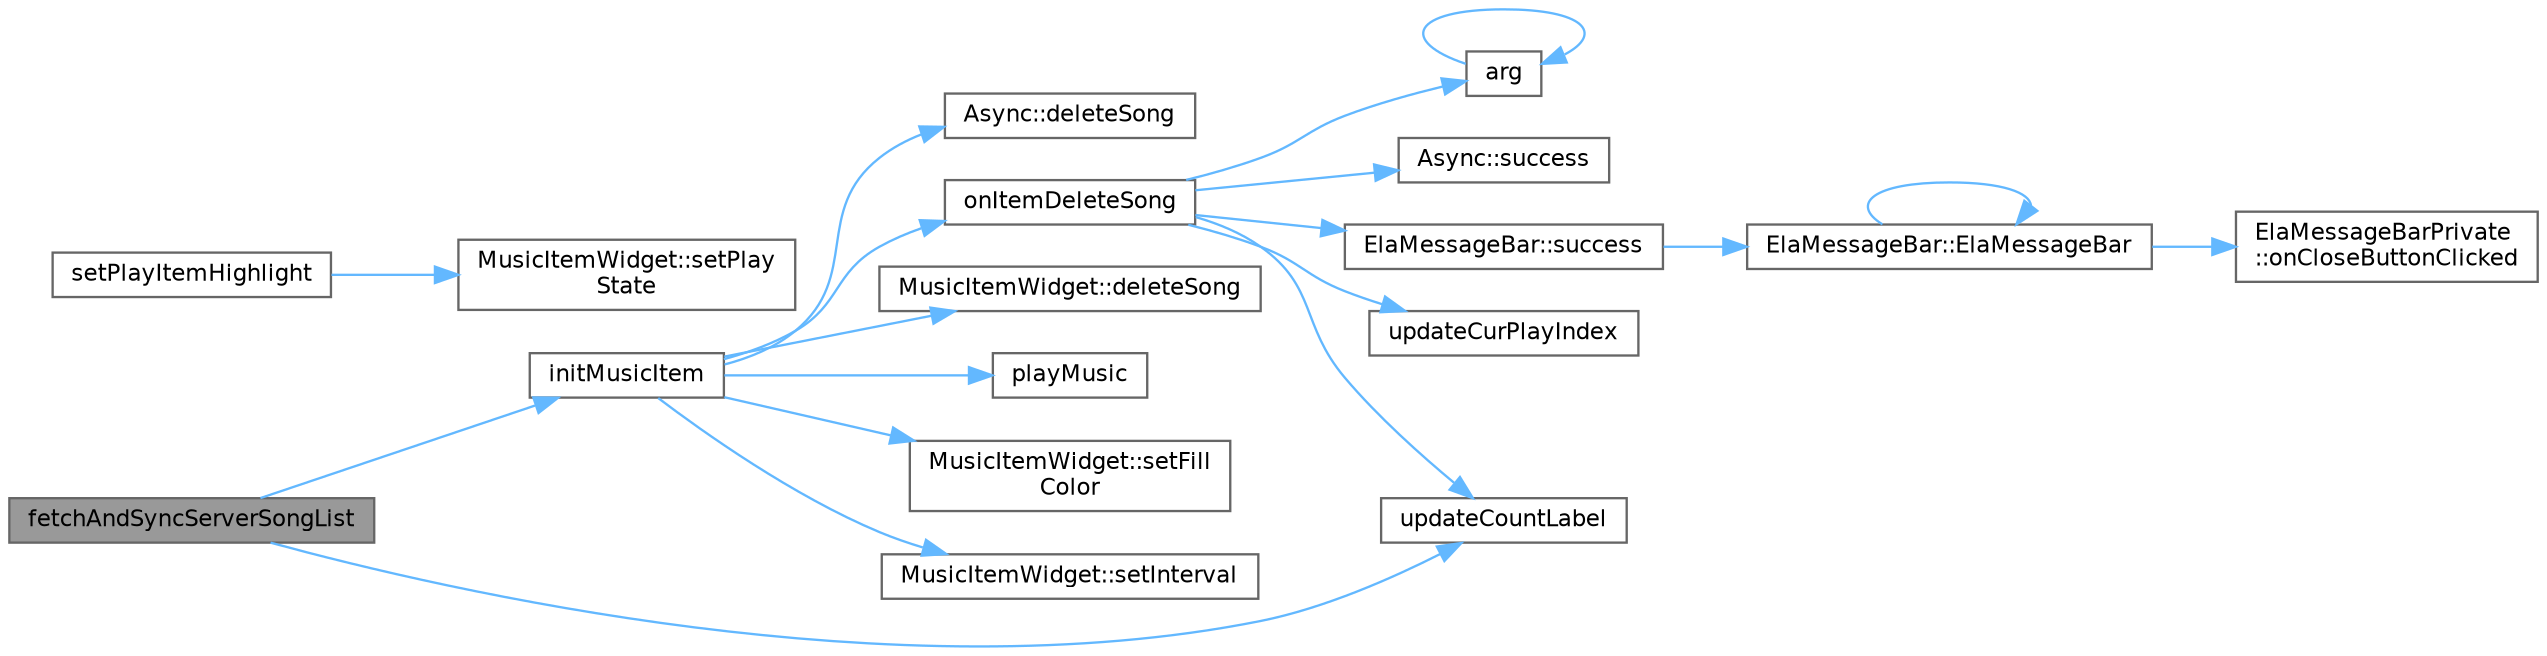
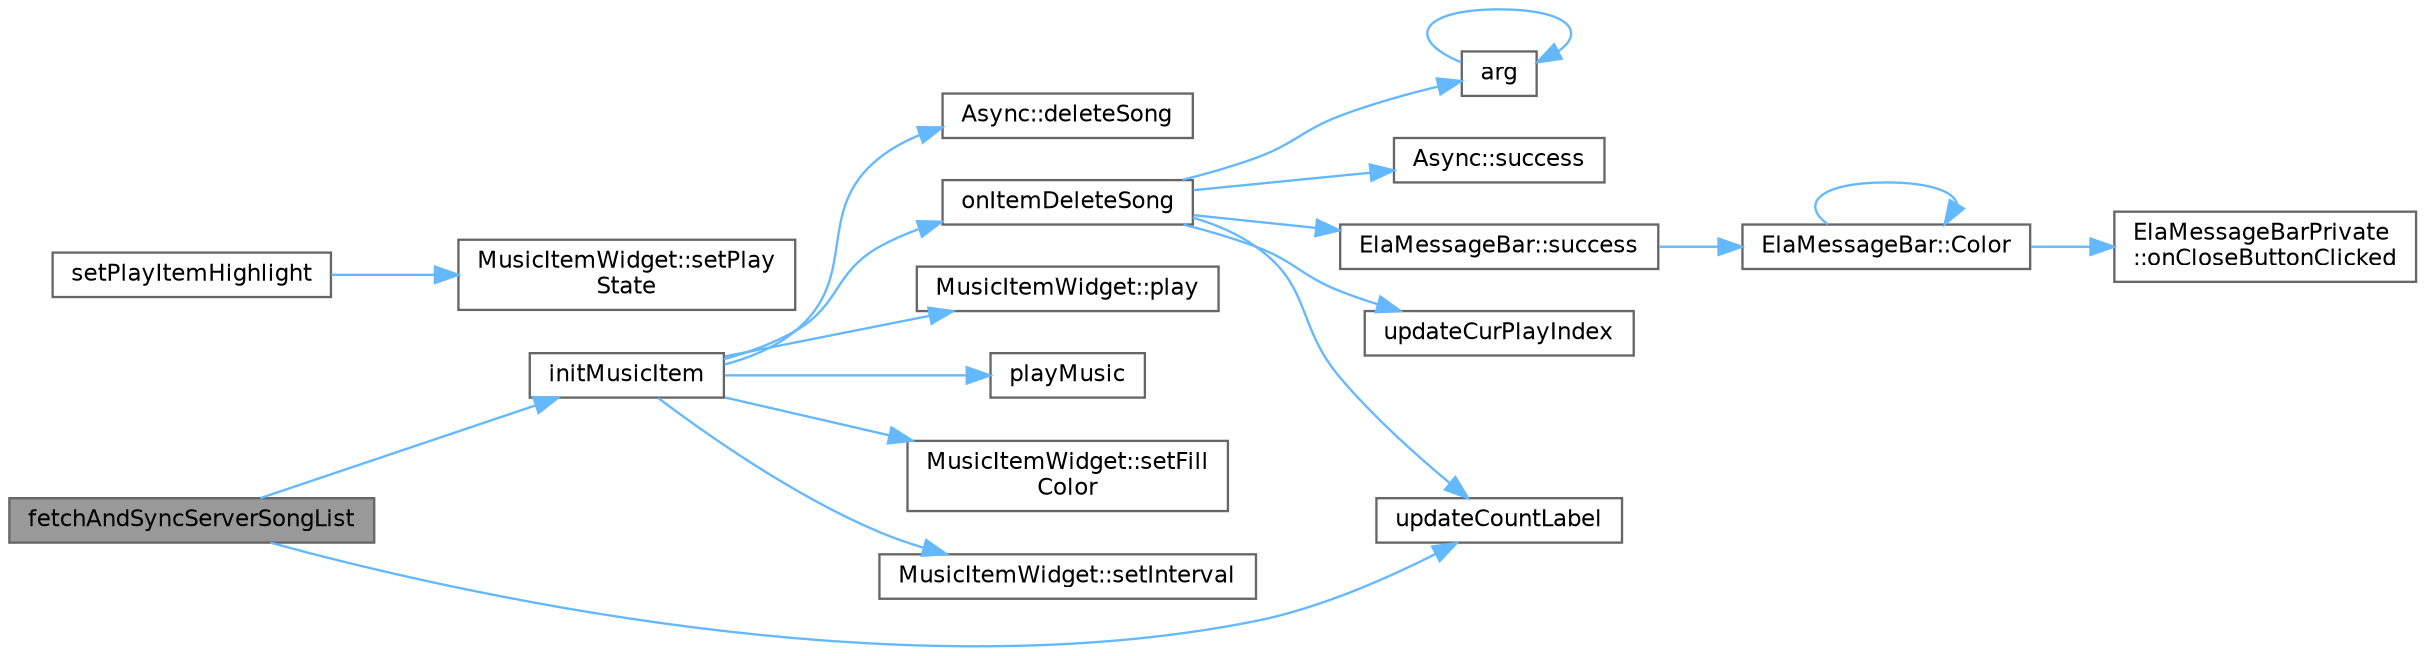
node "ElaMessageBar::ElaMessageBar": label "ElaMessageBar::ElaMessageBar" -> "ElaMessageBar::Color"
node "MusicItemWidget::deleteSong": label "MusicItemWidget::deleteSong" -> "MusicItemWidget::play"
